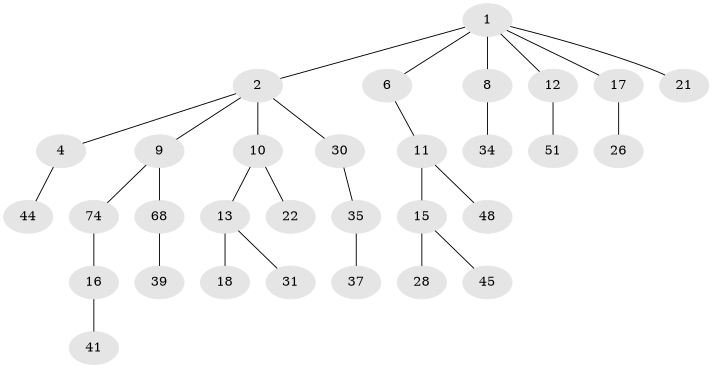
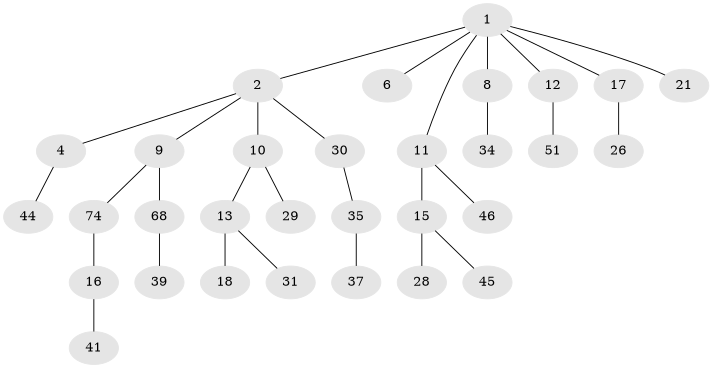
edge "6" -- "11": now "1" -- "11"
node "22": label "22" -> "29"
node "48": label "48" -> "46"
